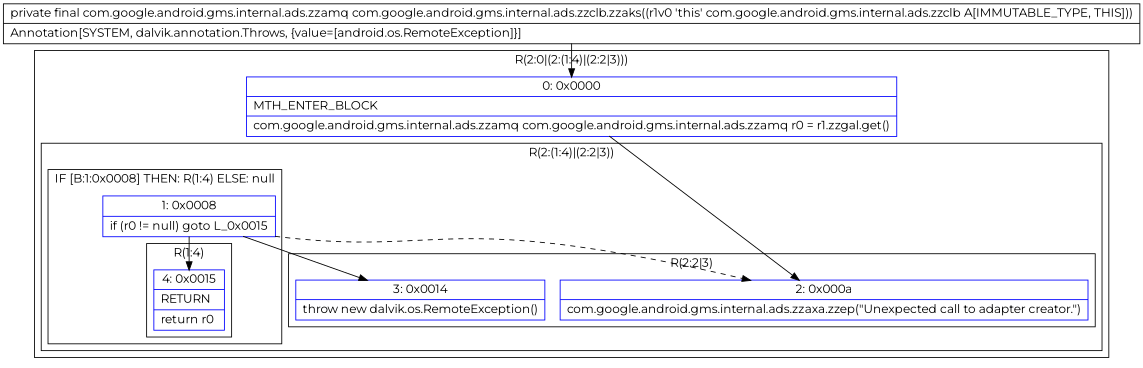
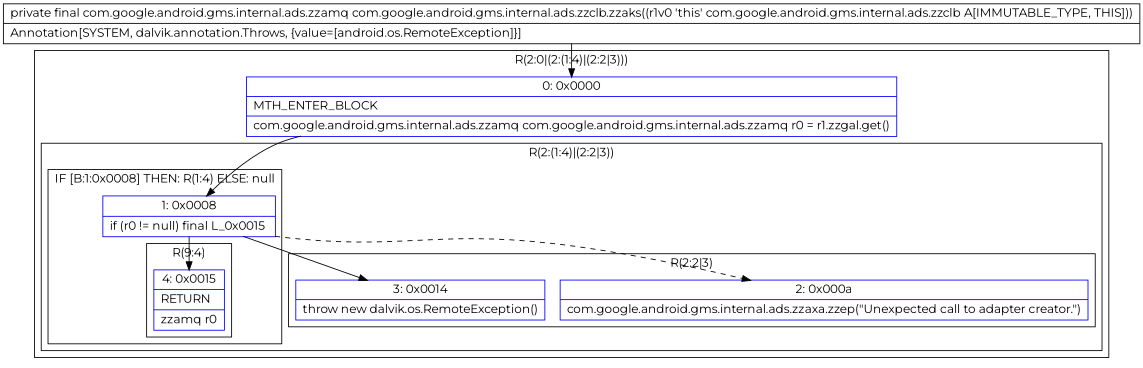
edge "0: 0x0000" -> "2: 0x000a": now "0: 0x0000" -> "1: 0x0008"
node "1: 0x0008": text "if (r0 != null) goto L_0x0015" -> "if (r0 != null) final L_0x0015"
cluster "R(1:4)": label "R(1:4)" -> "R(9:4)"
node "4: 0x0015": text "return r0" -> "zzamq r0"
